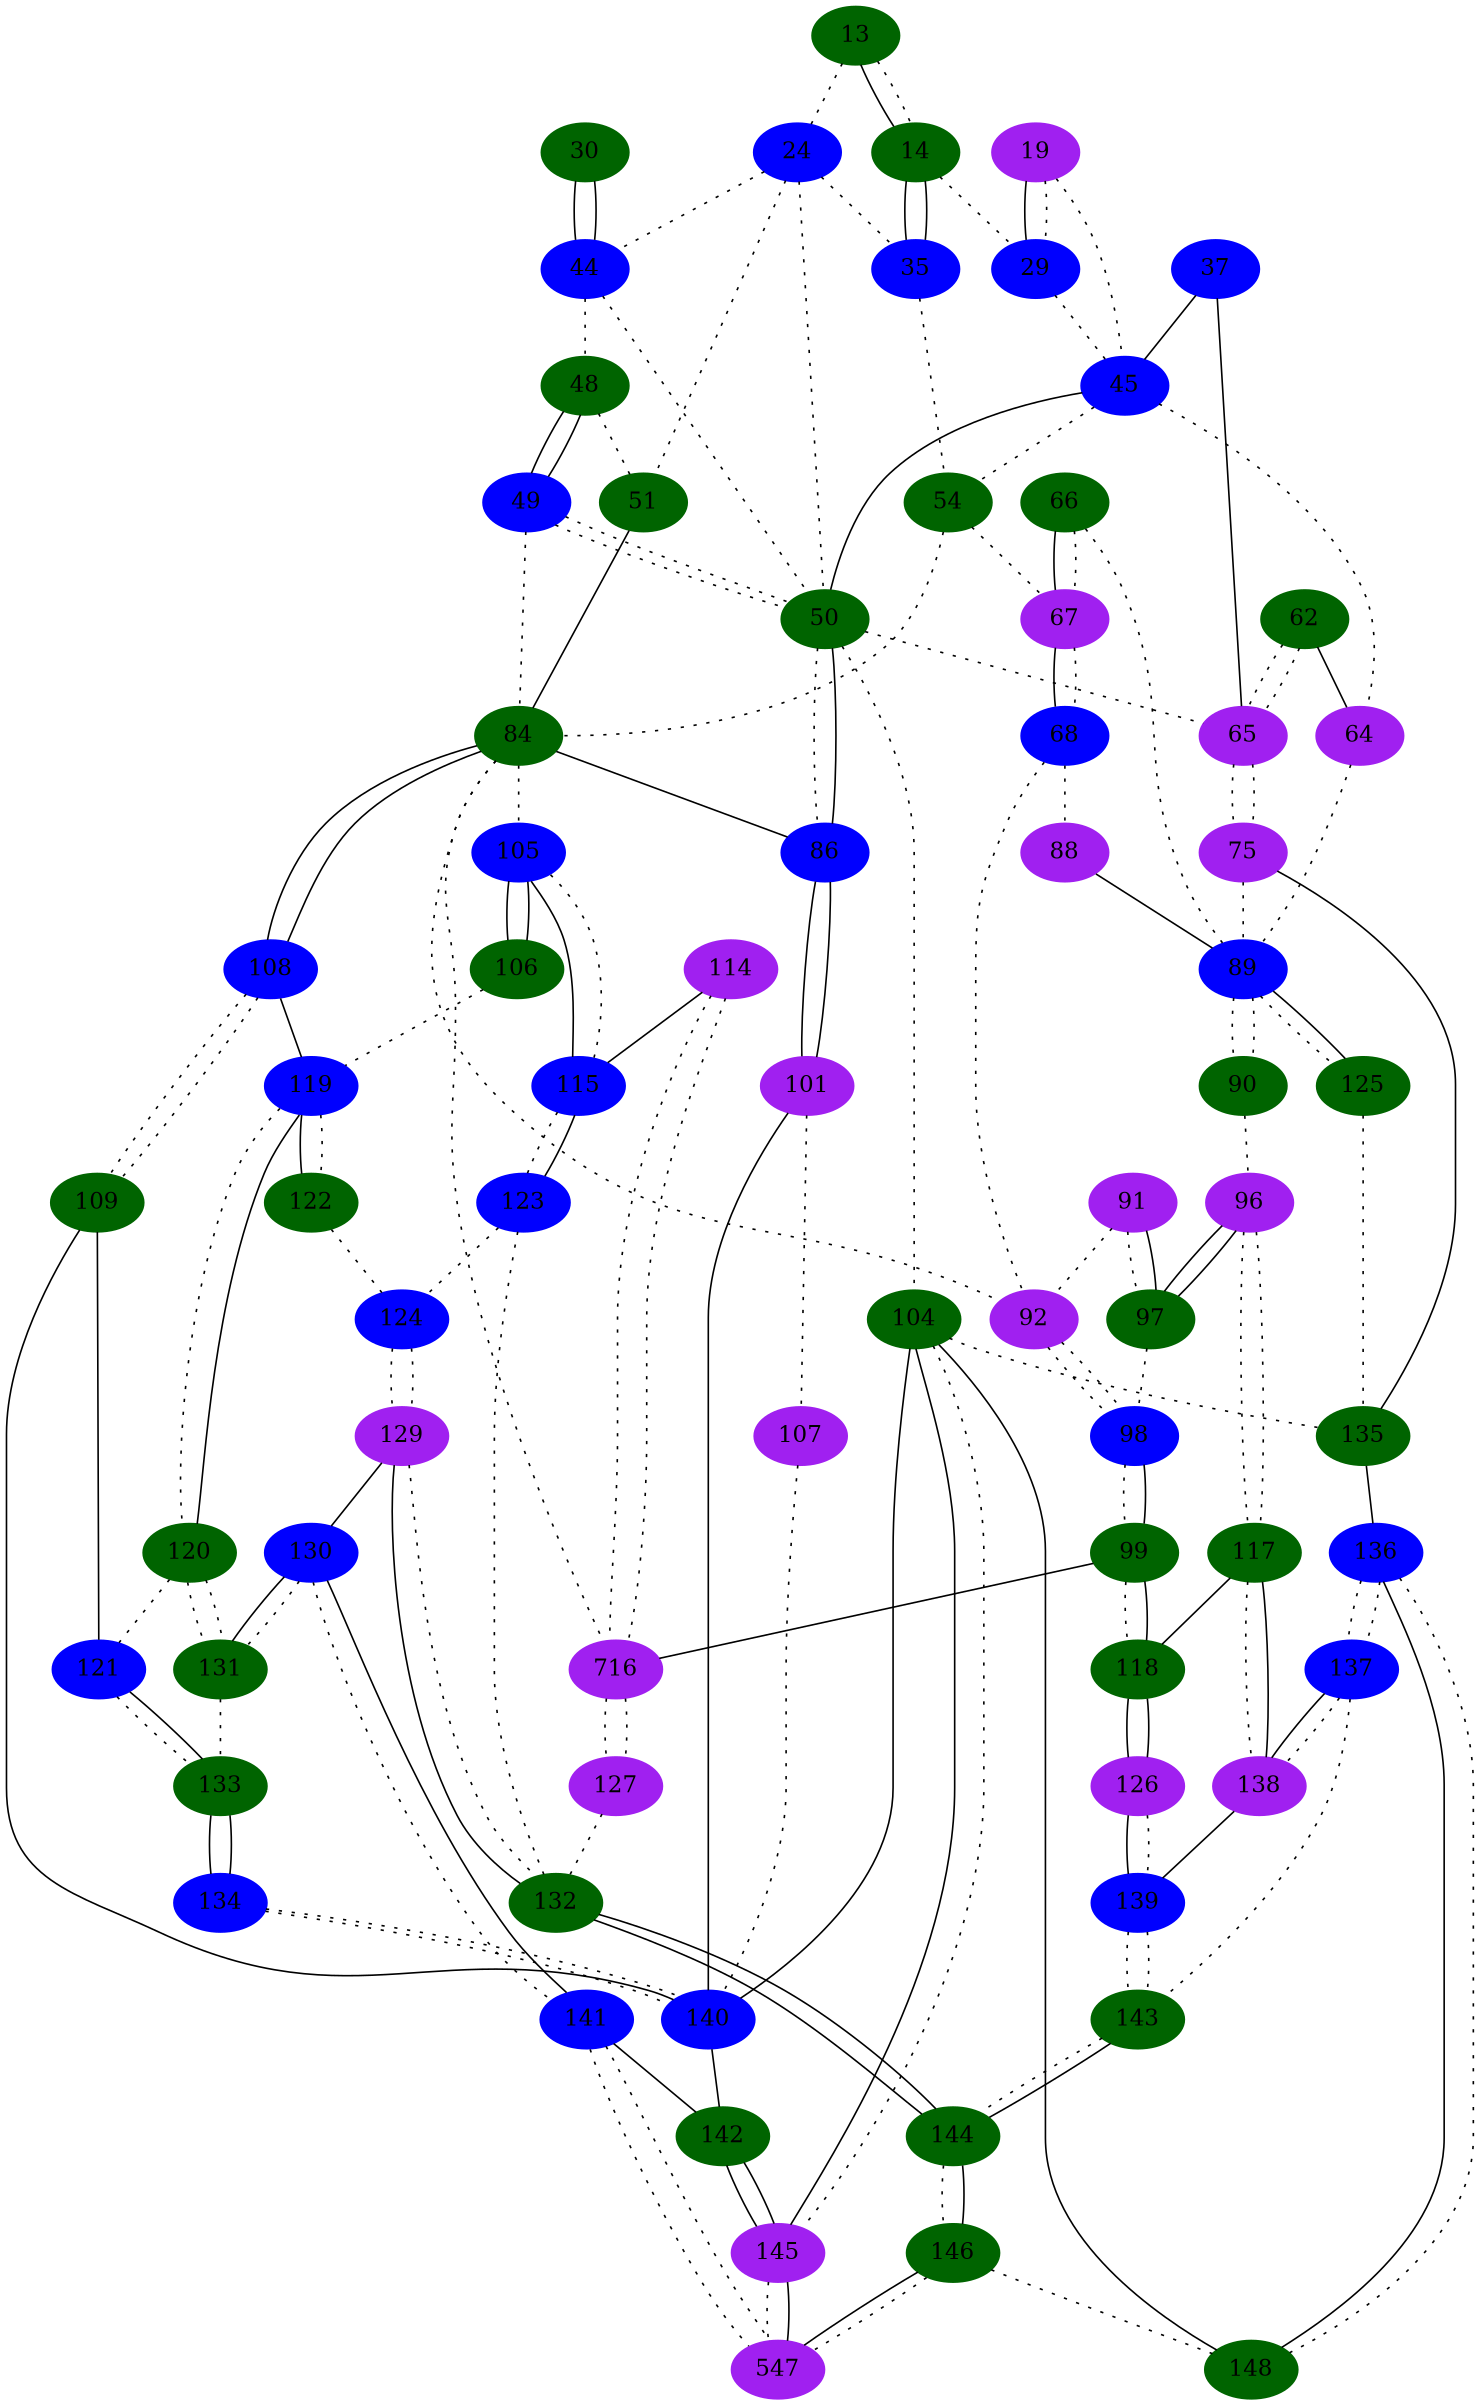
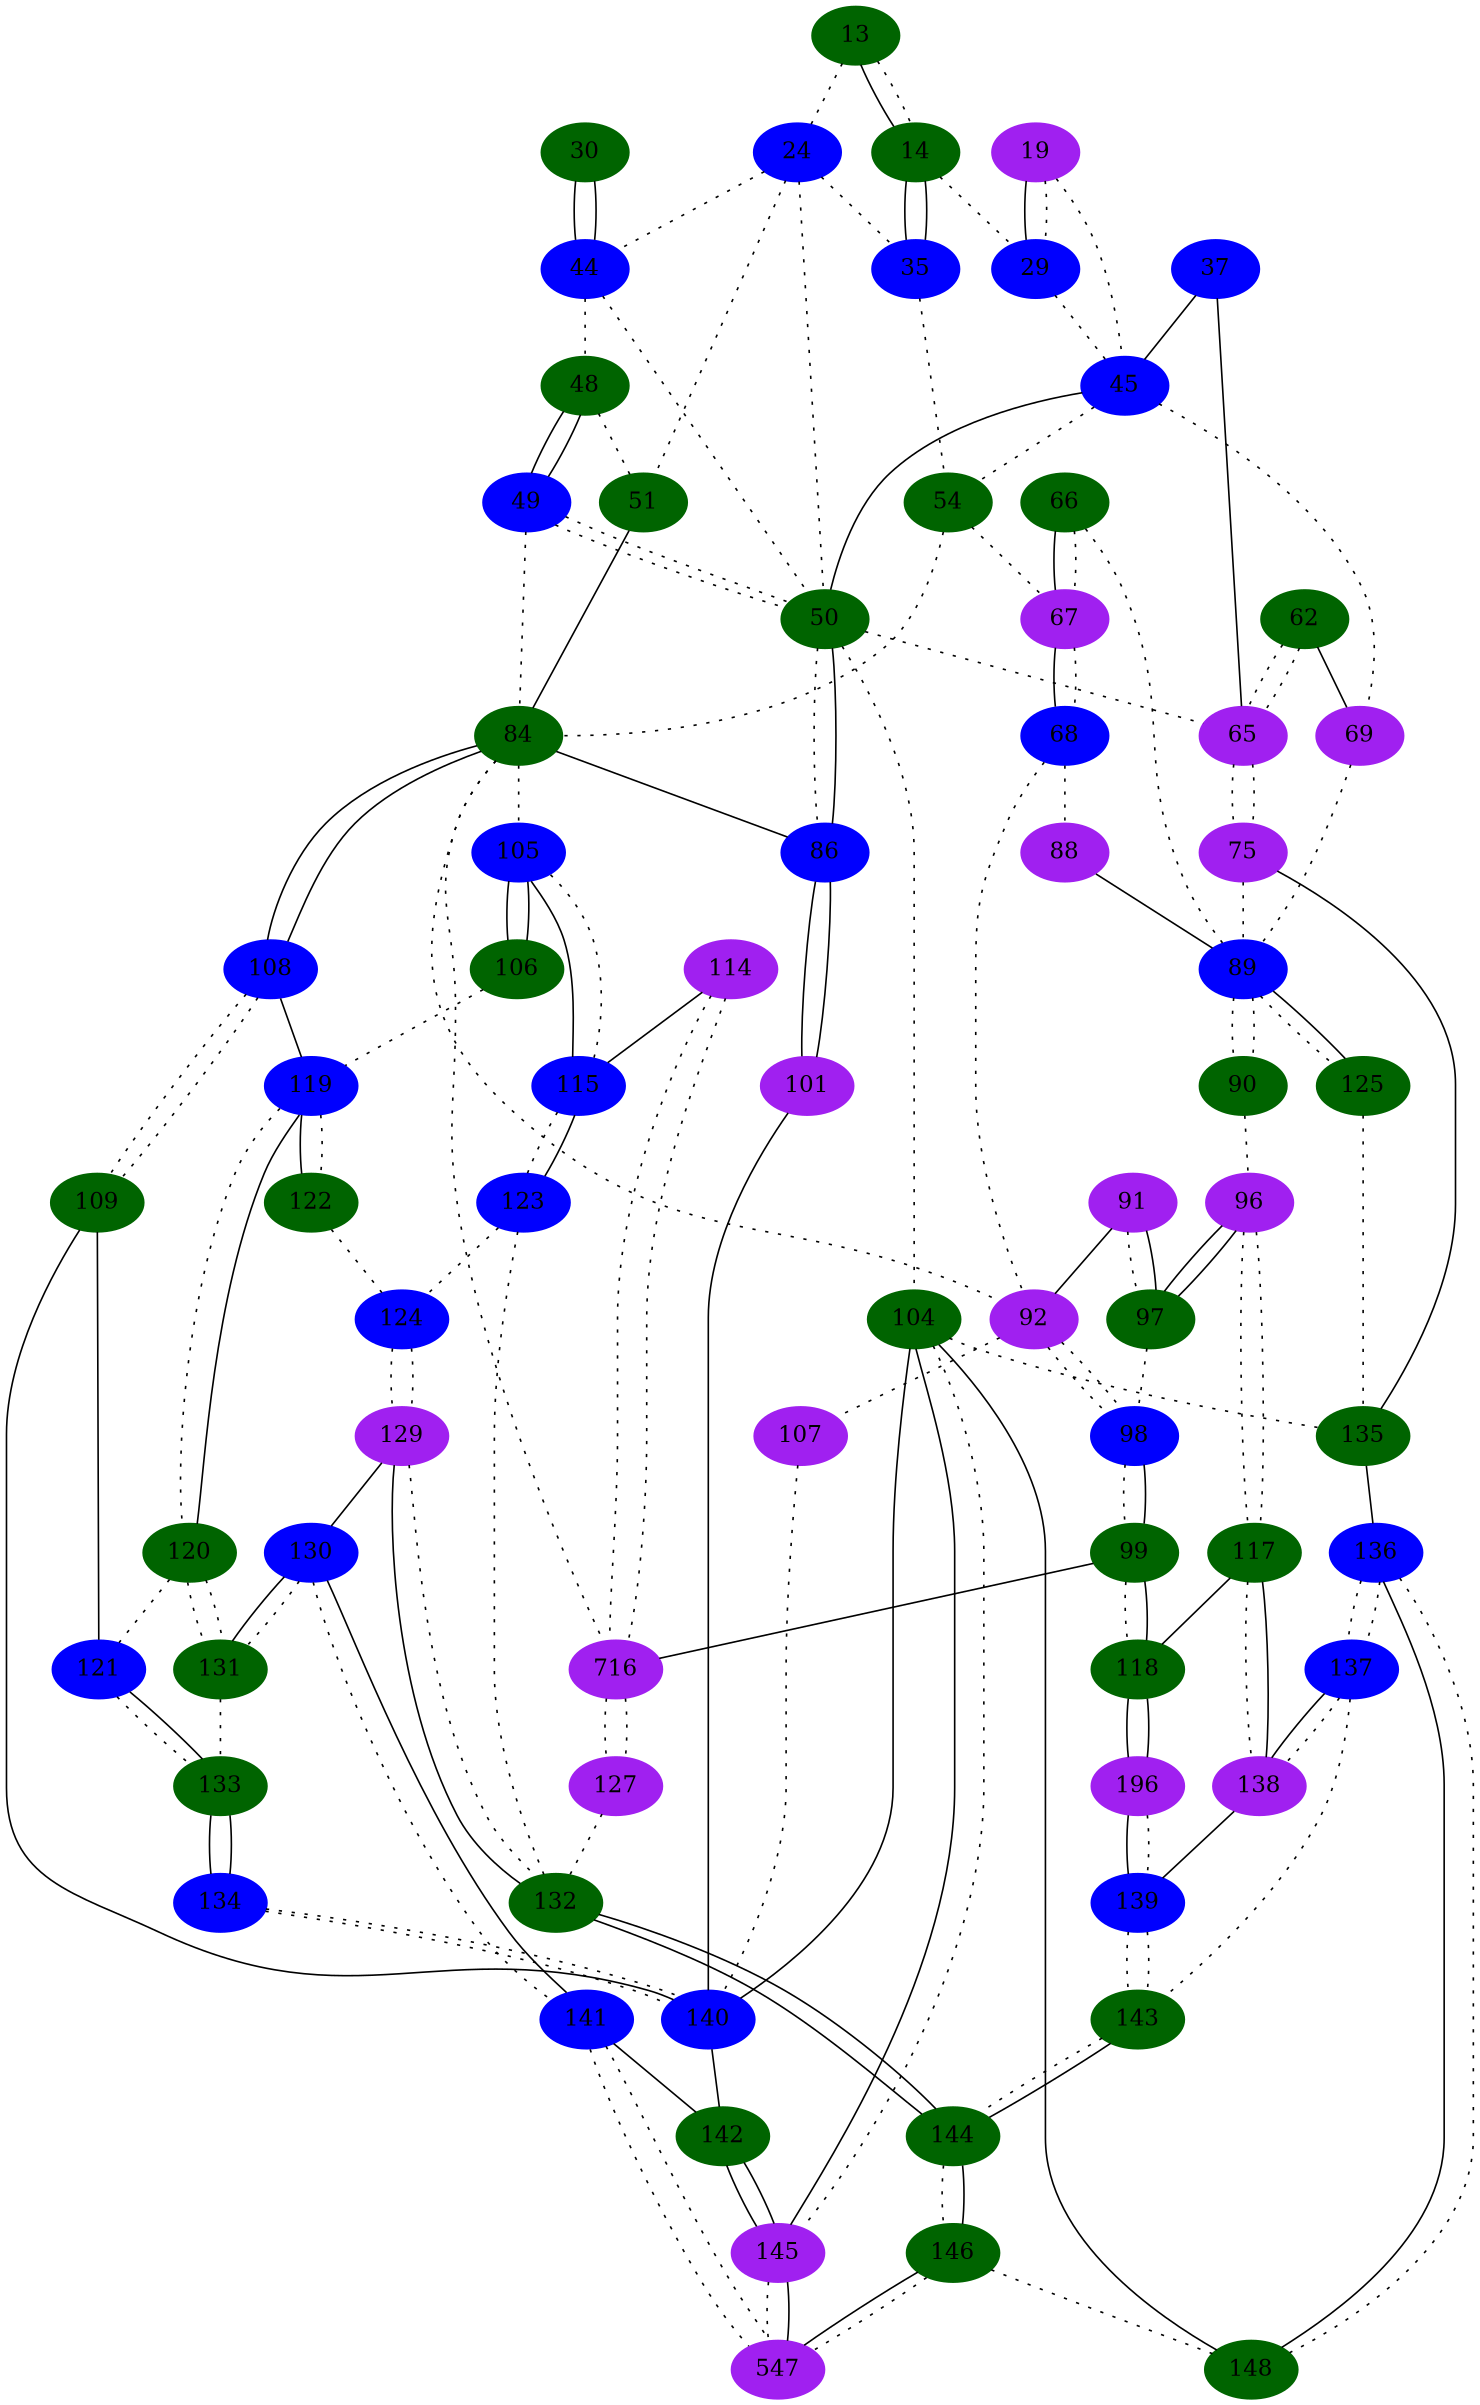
node "64": label "64" -> "69"
edge "101" -- "107": now "92" -- "107"
edge "91" -- "92": style dotted -> solid
node "126": label "126" -> "196"
